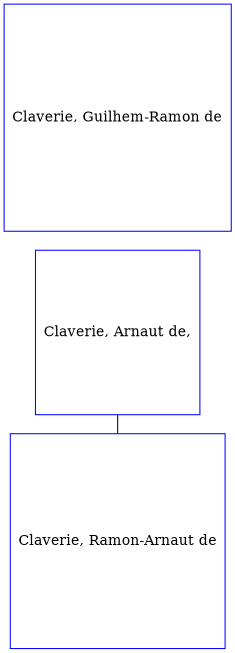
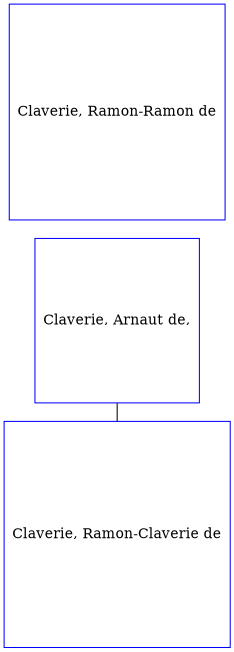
node "Claverie, Guilhem-Ramon de": label "Claverie, Guilhem-Ramon de" -> "Claverie, Ramon-Ramon de"
node "Claverie, Ramon-Arnaut de": label "Claverie, Ramon-Arnaut de" -> "Claverie, Ramon-Claverie de"
